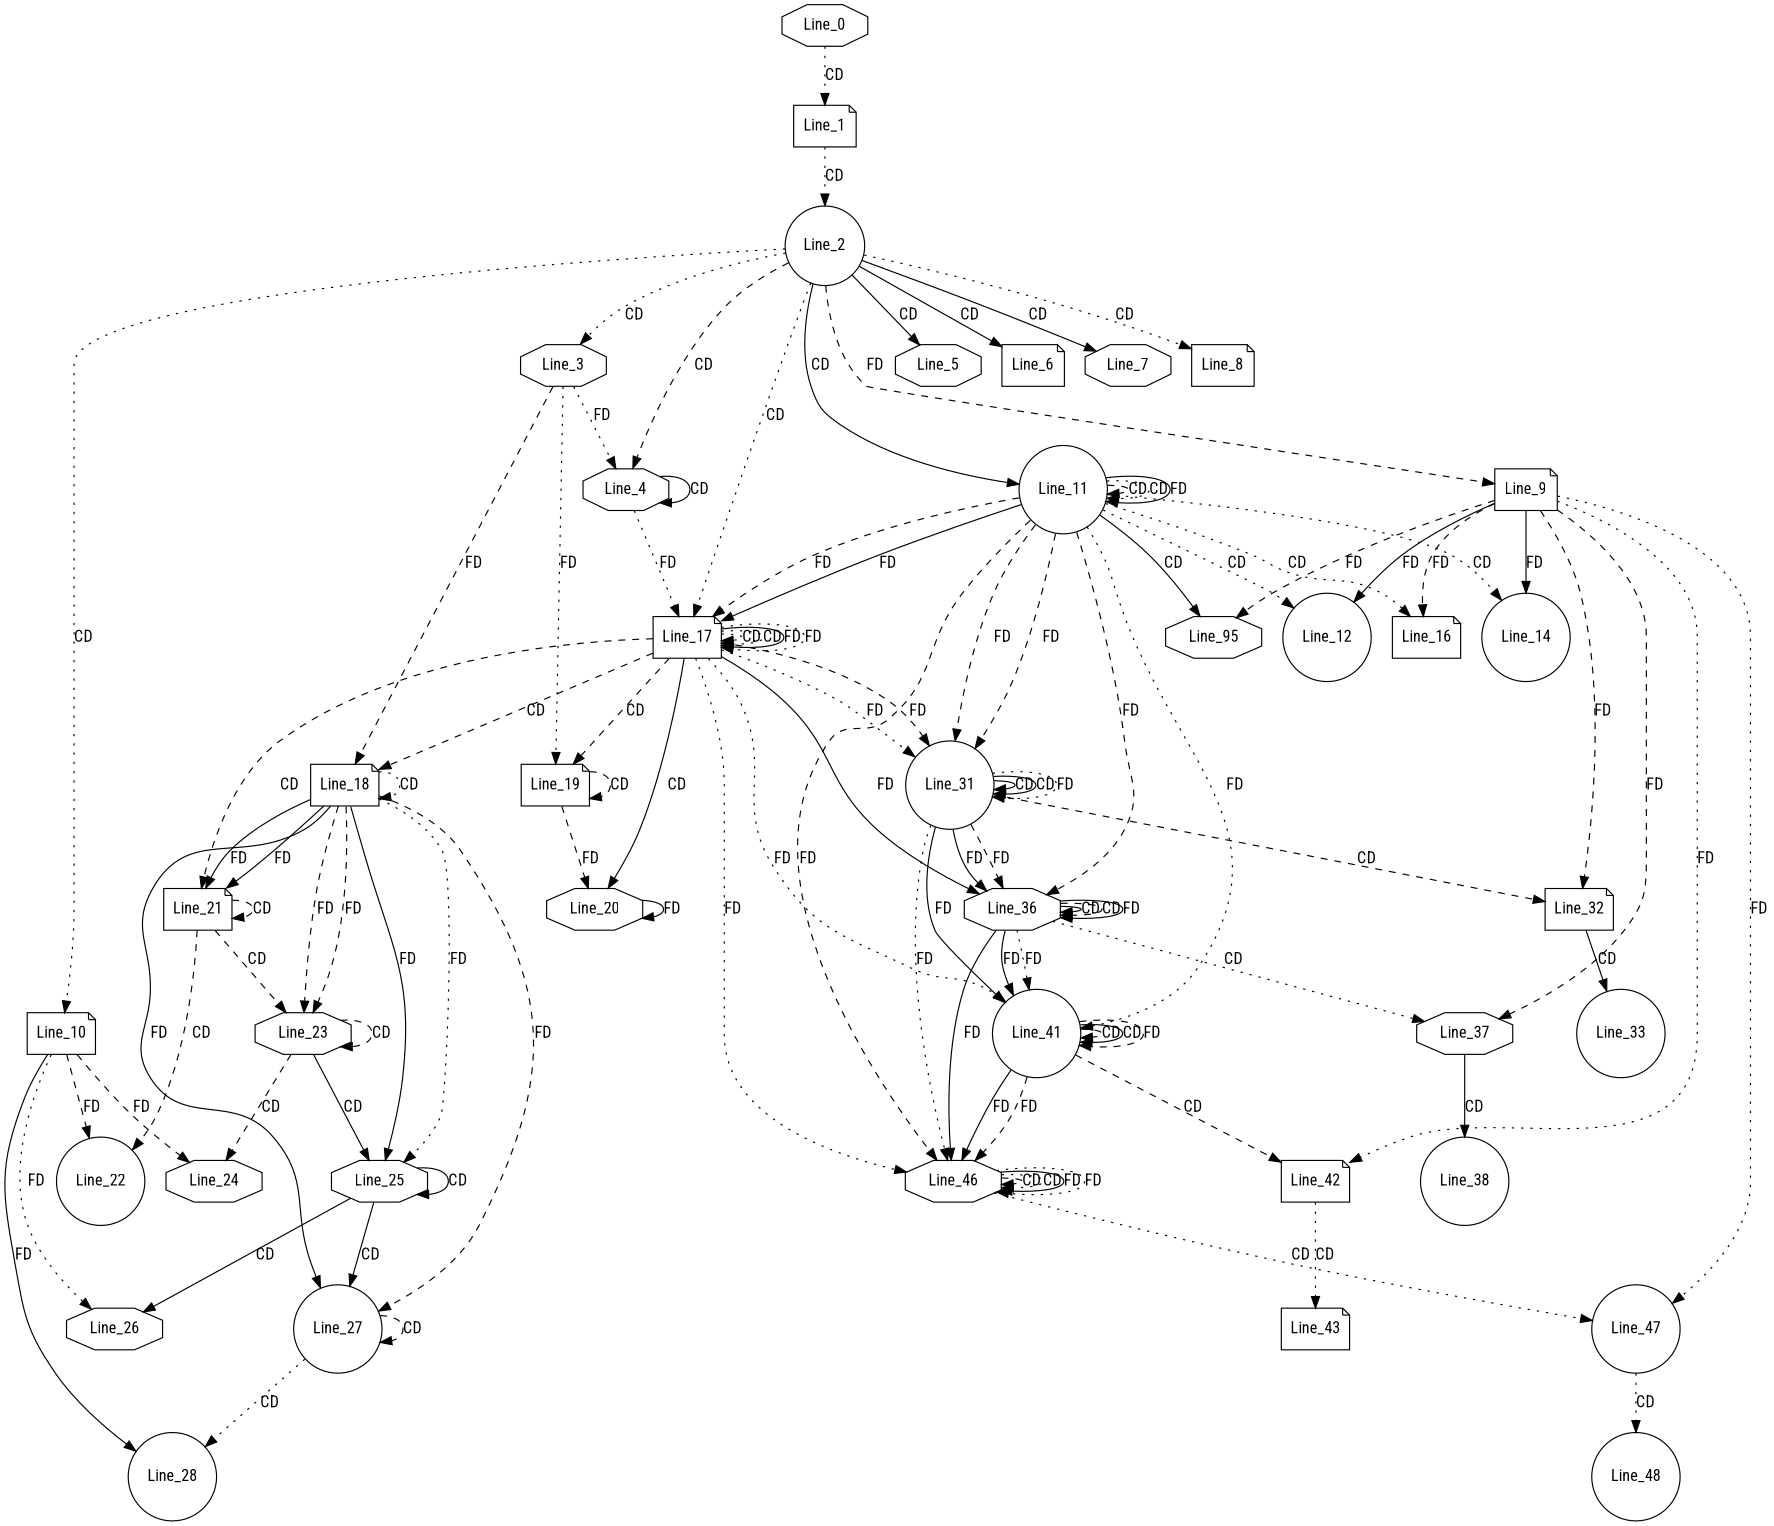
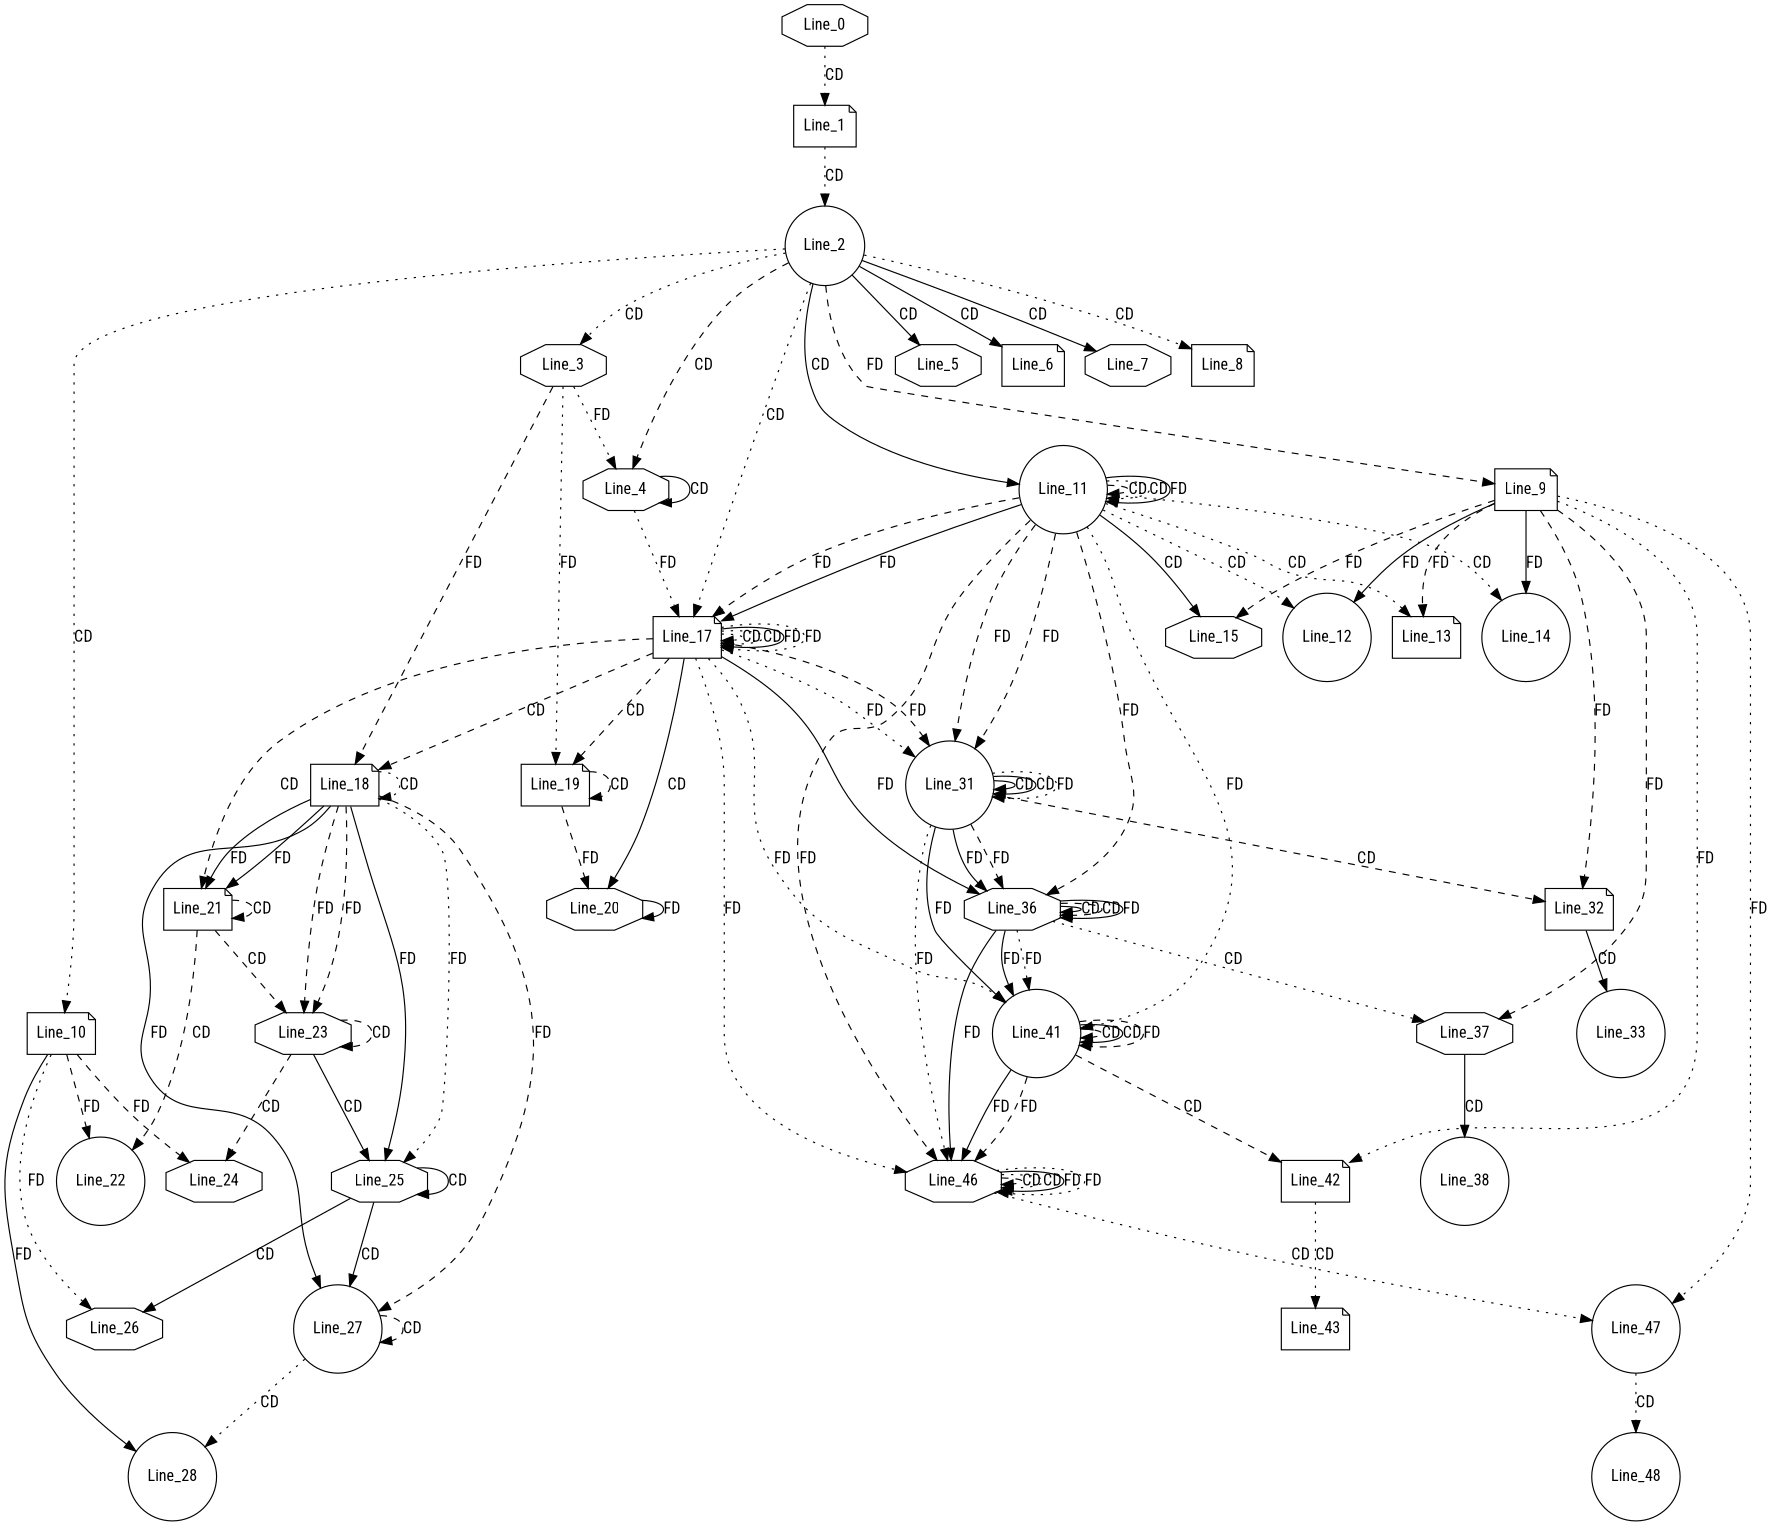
node "Line_95": label "Line_95" -> "Line_15"
node "Line_16": label "Line_16" -> "Line_13"
